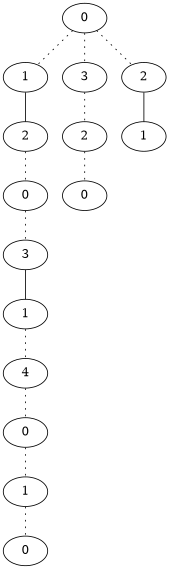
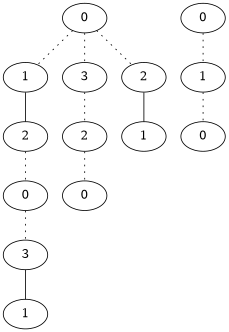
node "4": removed
